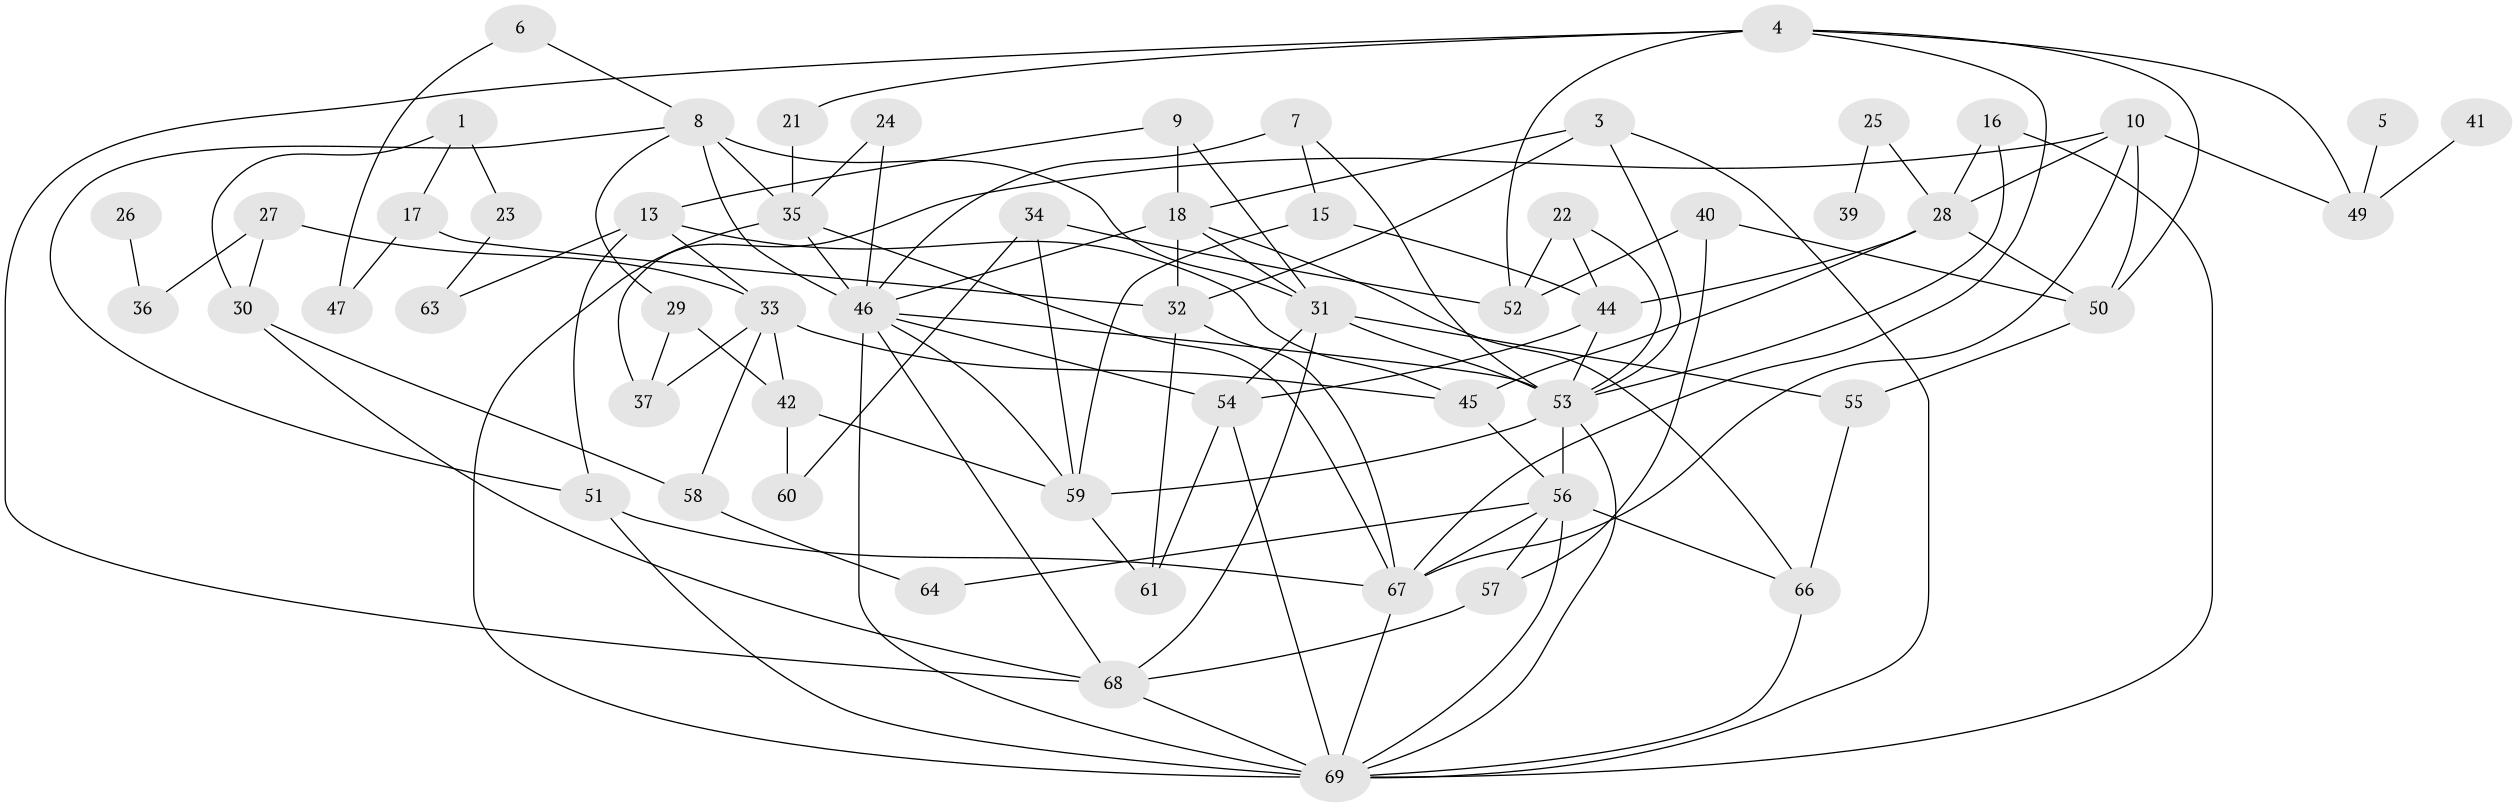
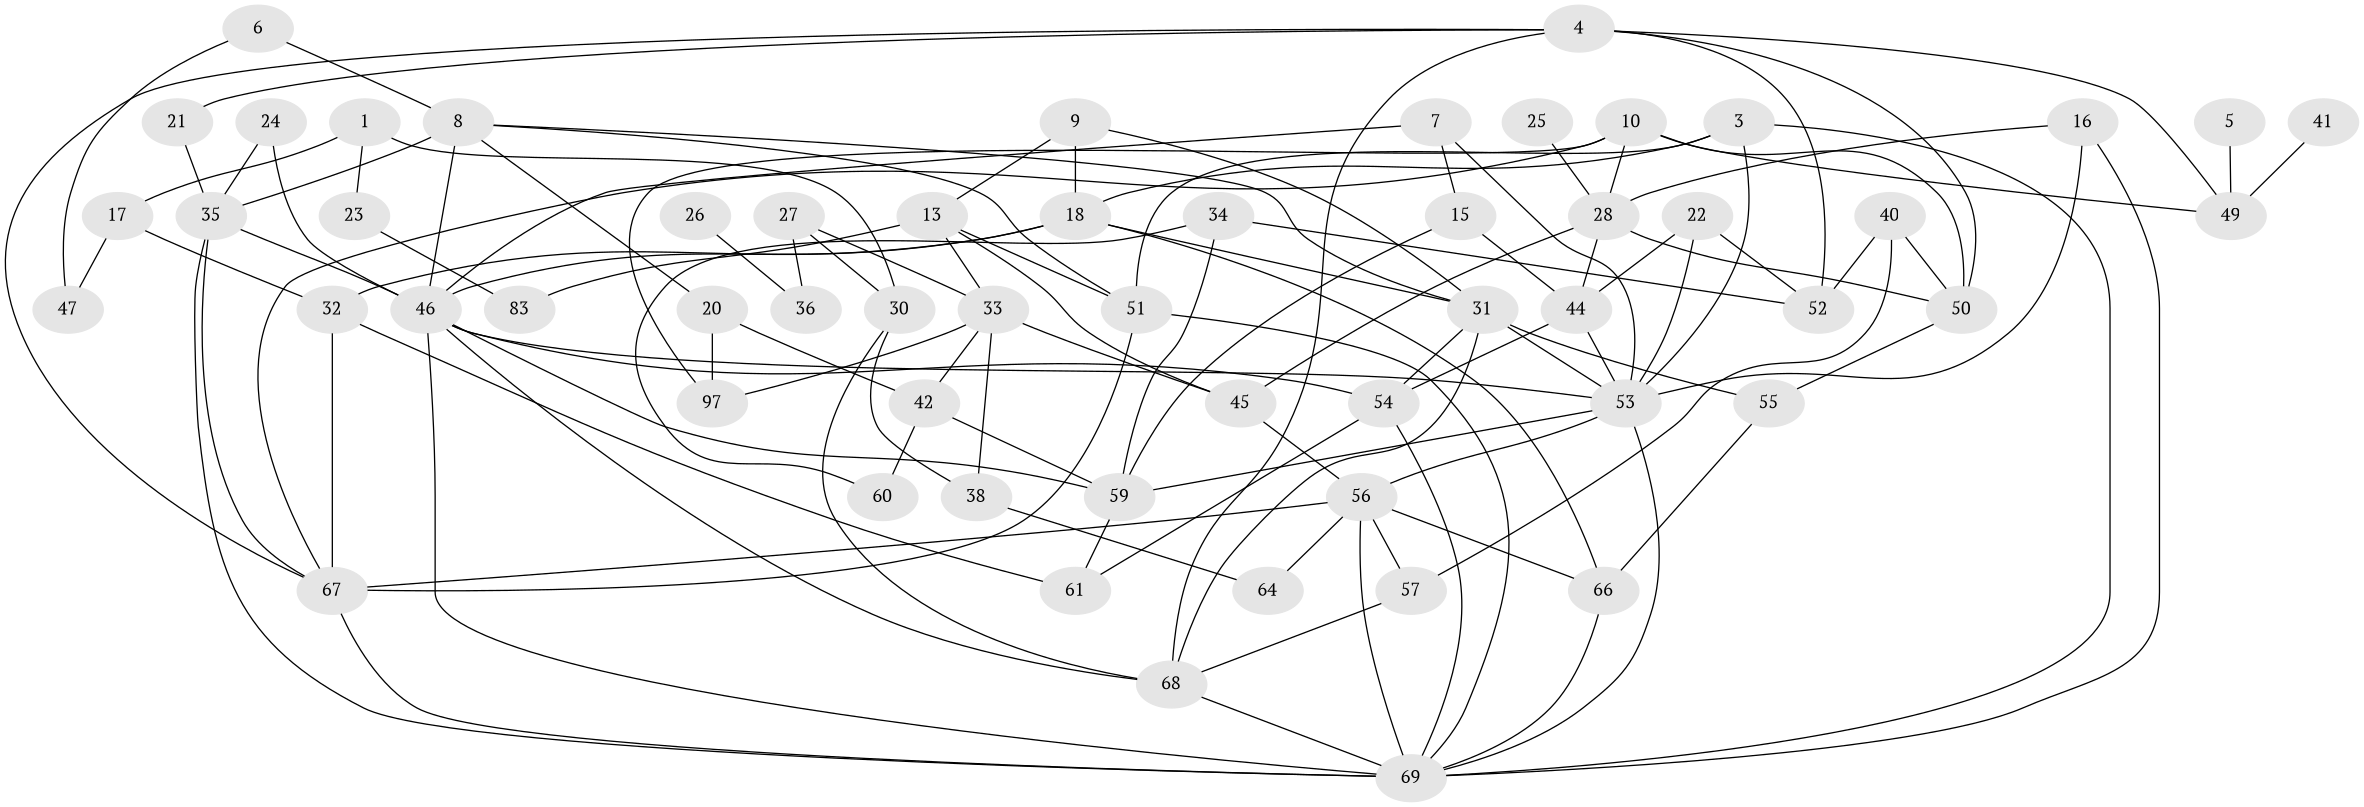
node "39": removed
edge "3" -- "32": now "3" -- "51"
node "63": label "63" -> "83"
node "29": label "29" -> "20"
node "37": label "37" -> "97"
node "58": label "58" -> "38"
